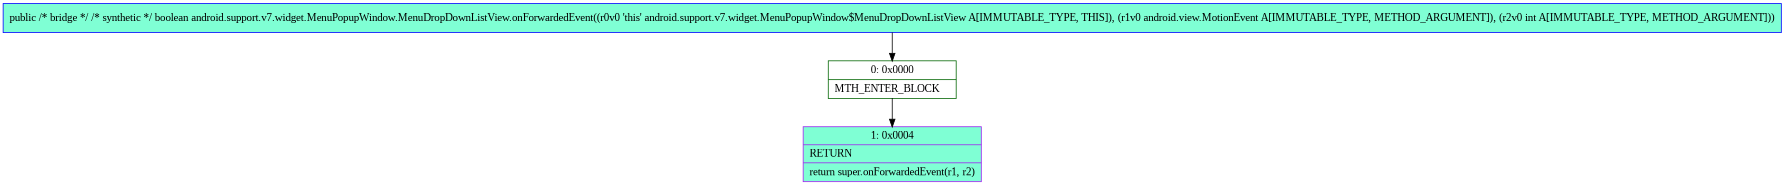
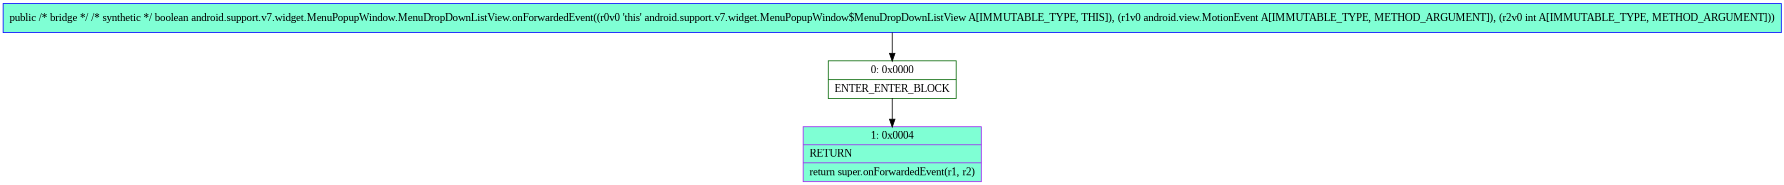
node "0: 0x0000": text "MTH_ENTER_BLOCK" -> "ENTER_ENTER_BLOCK"
